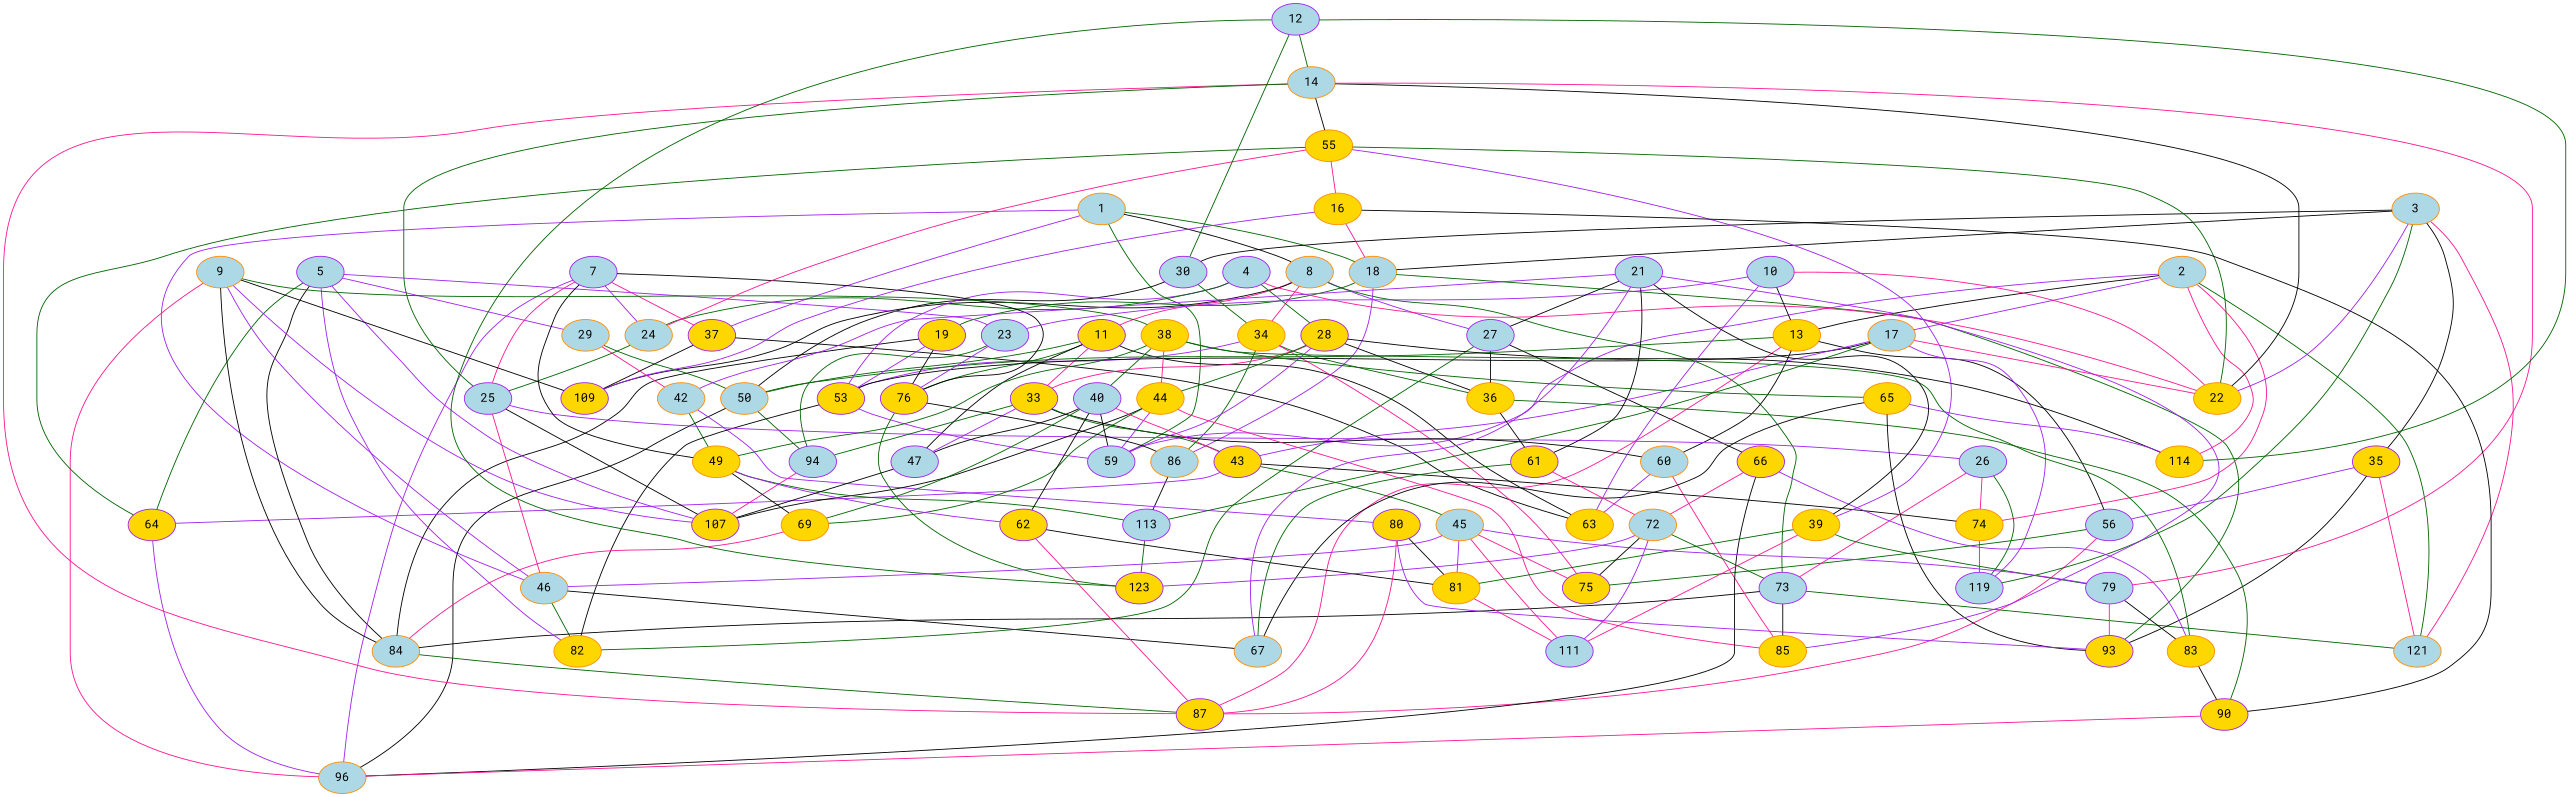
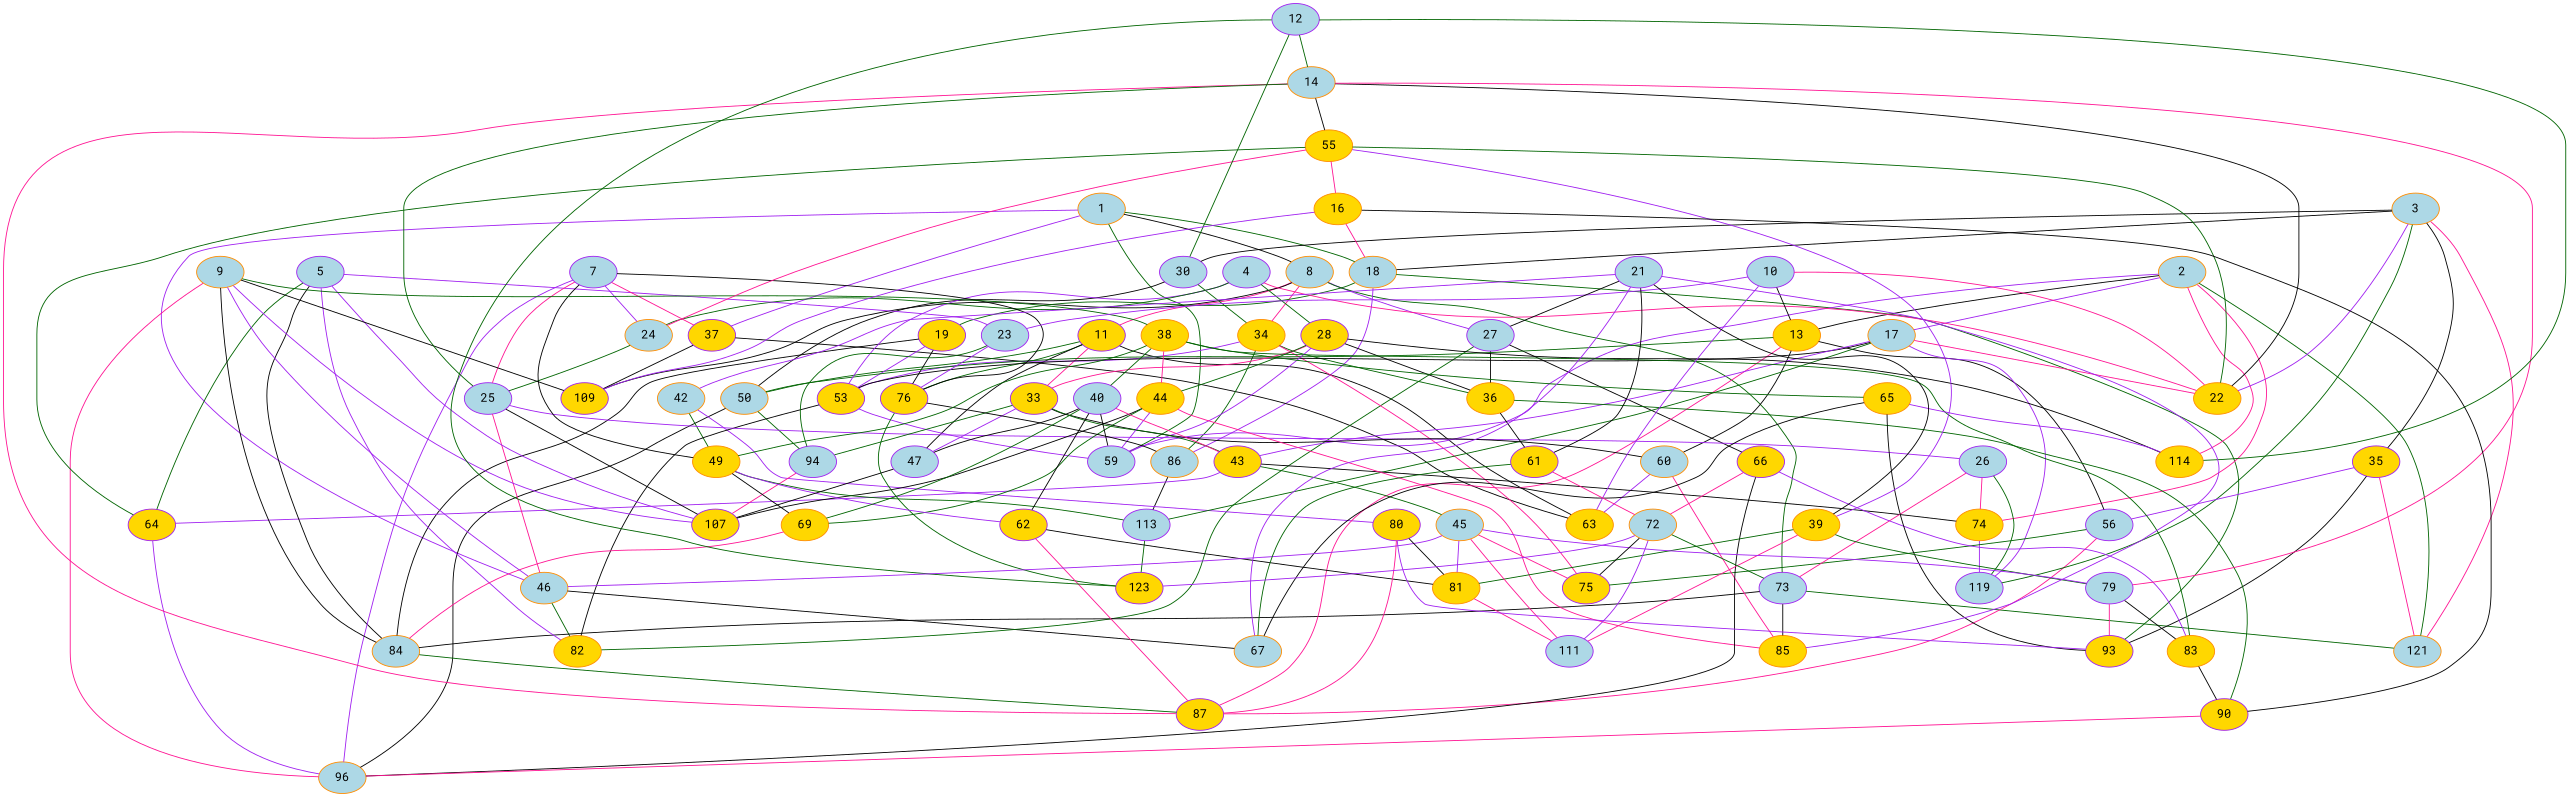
node "29": removed
